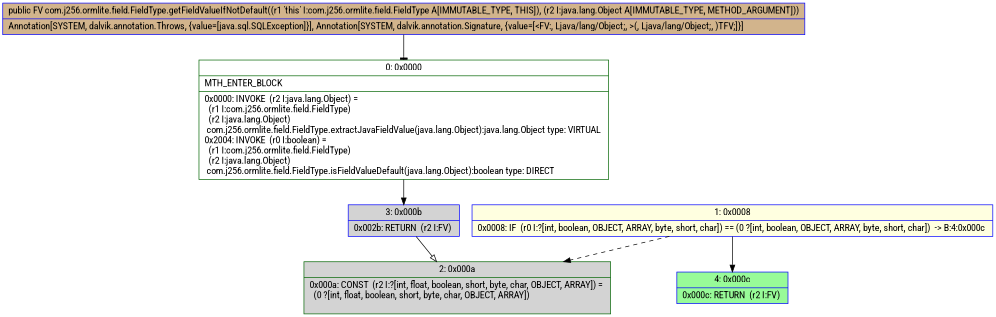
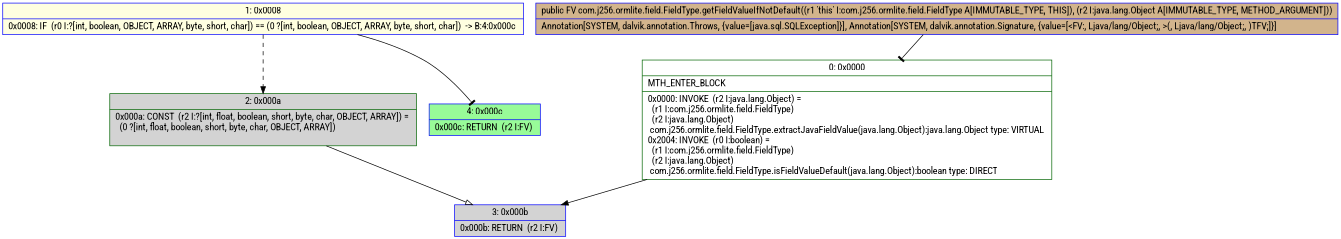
node "3: 0x000b": text "0x002b: RETURN  (r2 I:FV)" -> "0x000b: RETURN  (r2 I:FV)"
edge "3: 0x000b" -> "2: 0x000a": reversed
edge "1: 0x0008" -> "4: 0x000c": arrowhead normal -> tee
